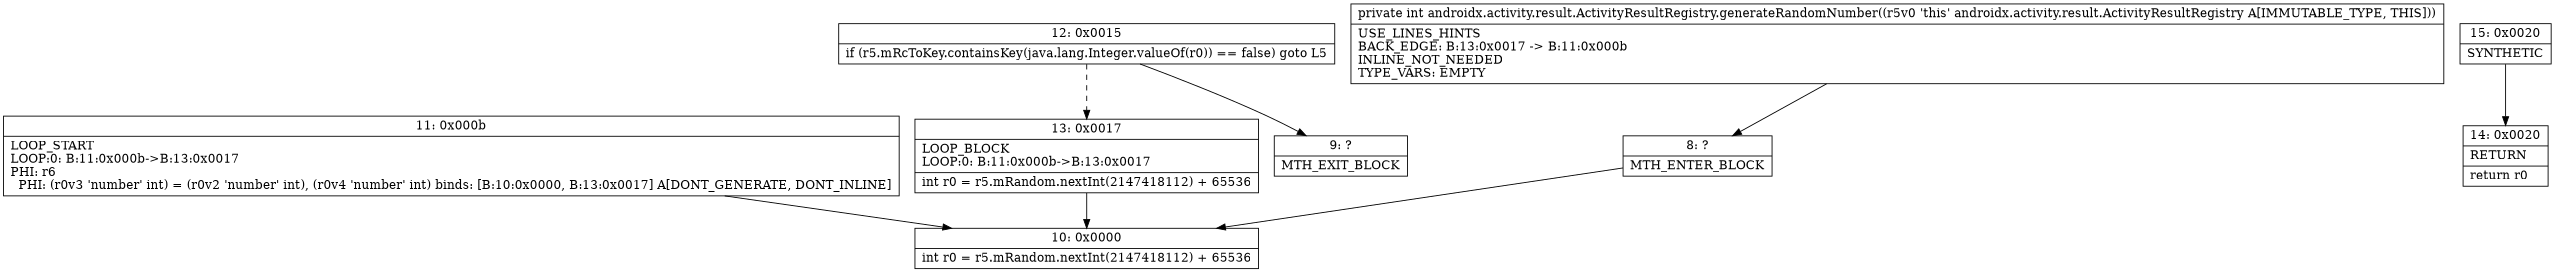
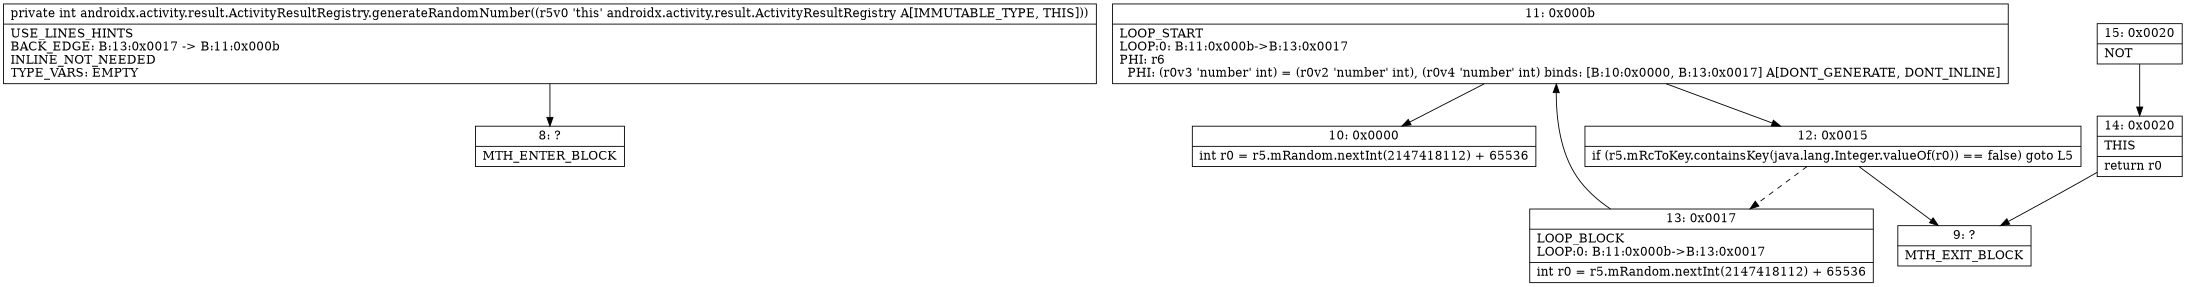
node "15: 0x0020": text "SYNTHETIC" -> "NOT"
edge "11: 0x000b" -> "12: 0x0015": added
node "14: 0x0020": text "RETURN" -> "THIS"
edge "8: ?" -> "10: 0x0000": removed
edge "14: 0x0020" -> "9: ?": added
edge "13: 0x0017" -> "10: 0x0000": now "13: 0x0017" -> "11: 0x000b"
